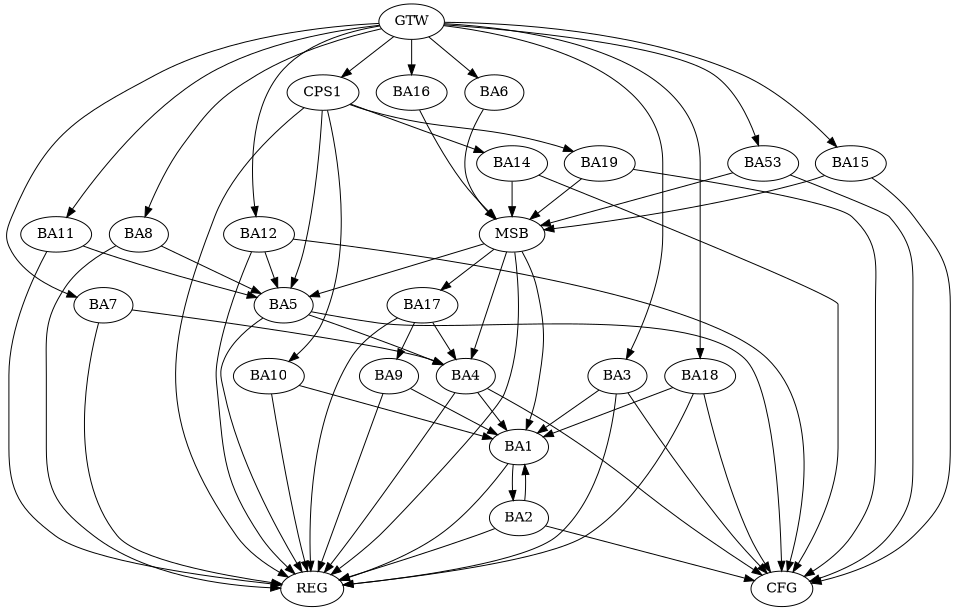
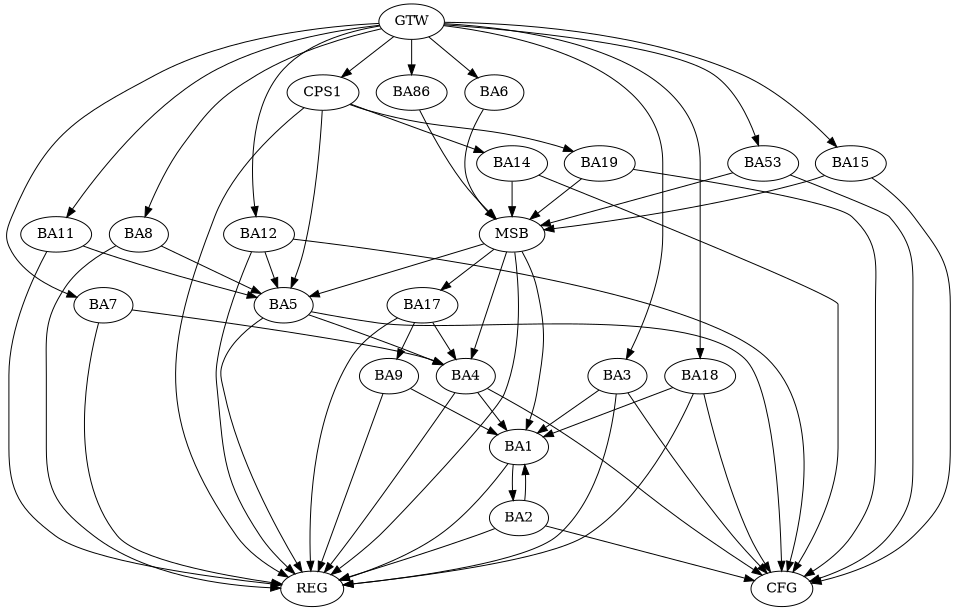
node "BA16": label "BA16" -> "BA86"
node "BA10": removed
